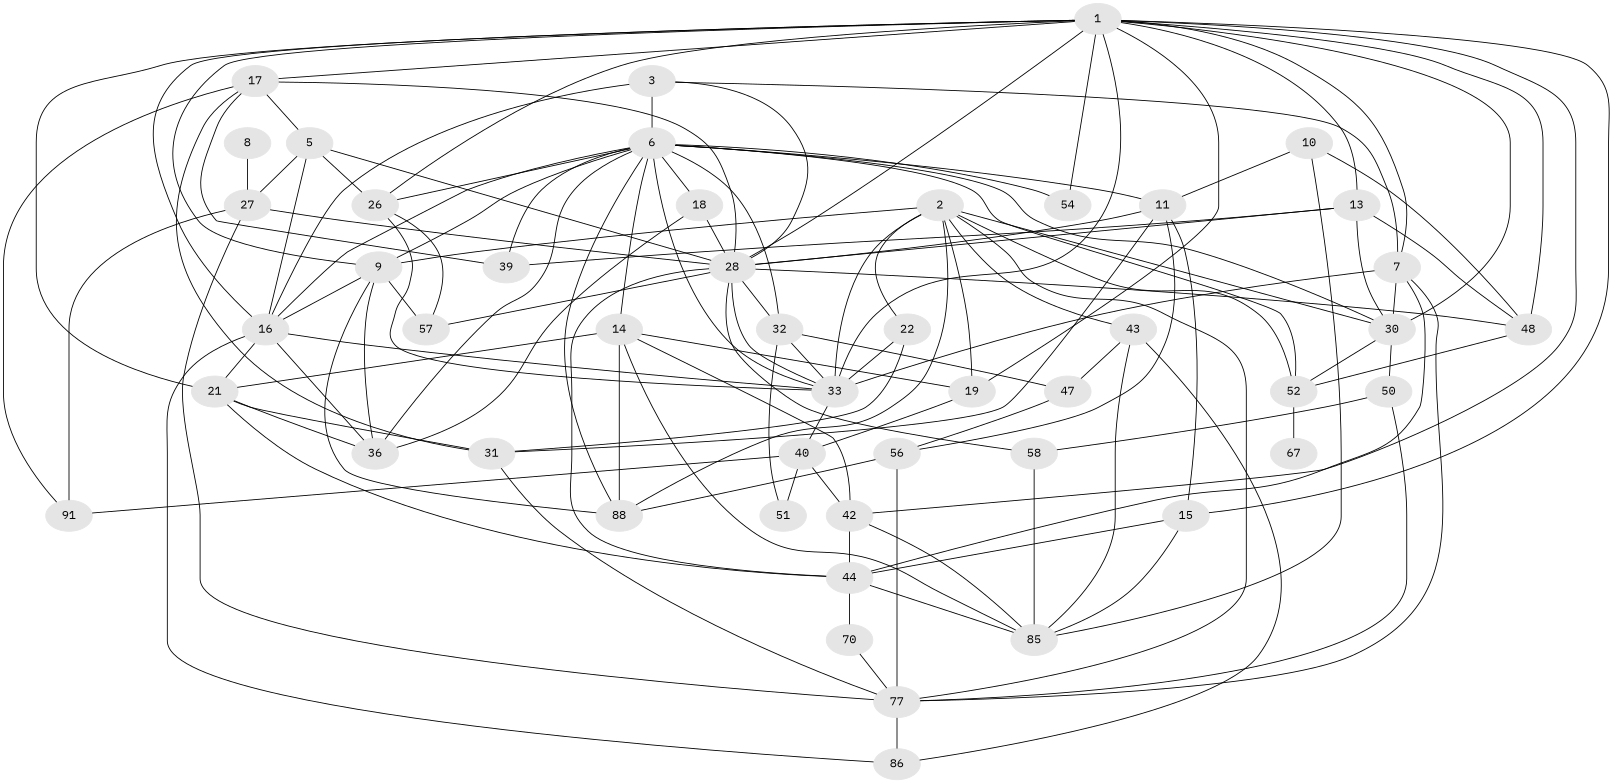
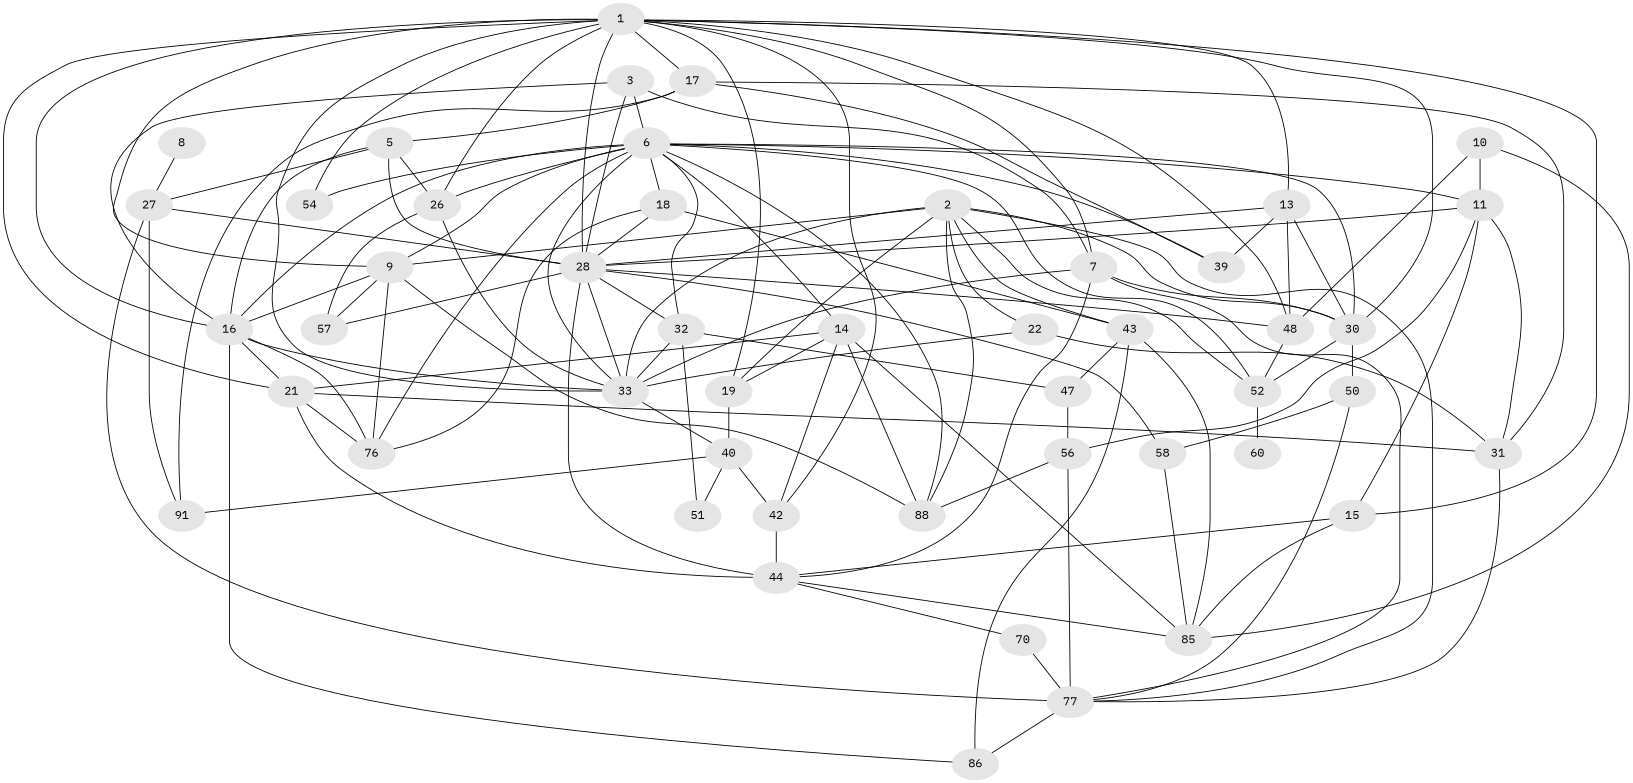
edge "17" -- "28": removed
edge "18" -- "43": added
node "36": label "36" -> "76"
node "67": label "67" -> "60"
edge "42" -- "85": removed
